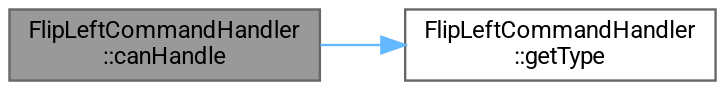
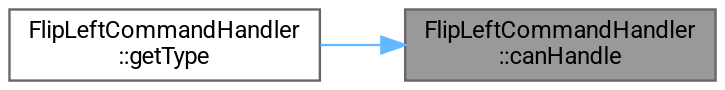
edge "FlipLeftCommandHandler ::canHandle" -> "FlipLeftCommandHandler ::getType": reversed
